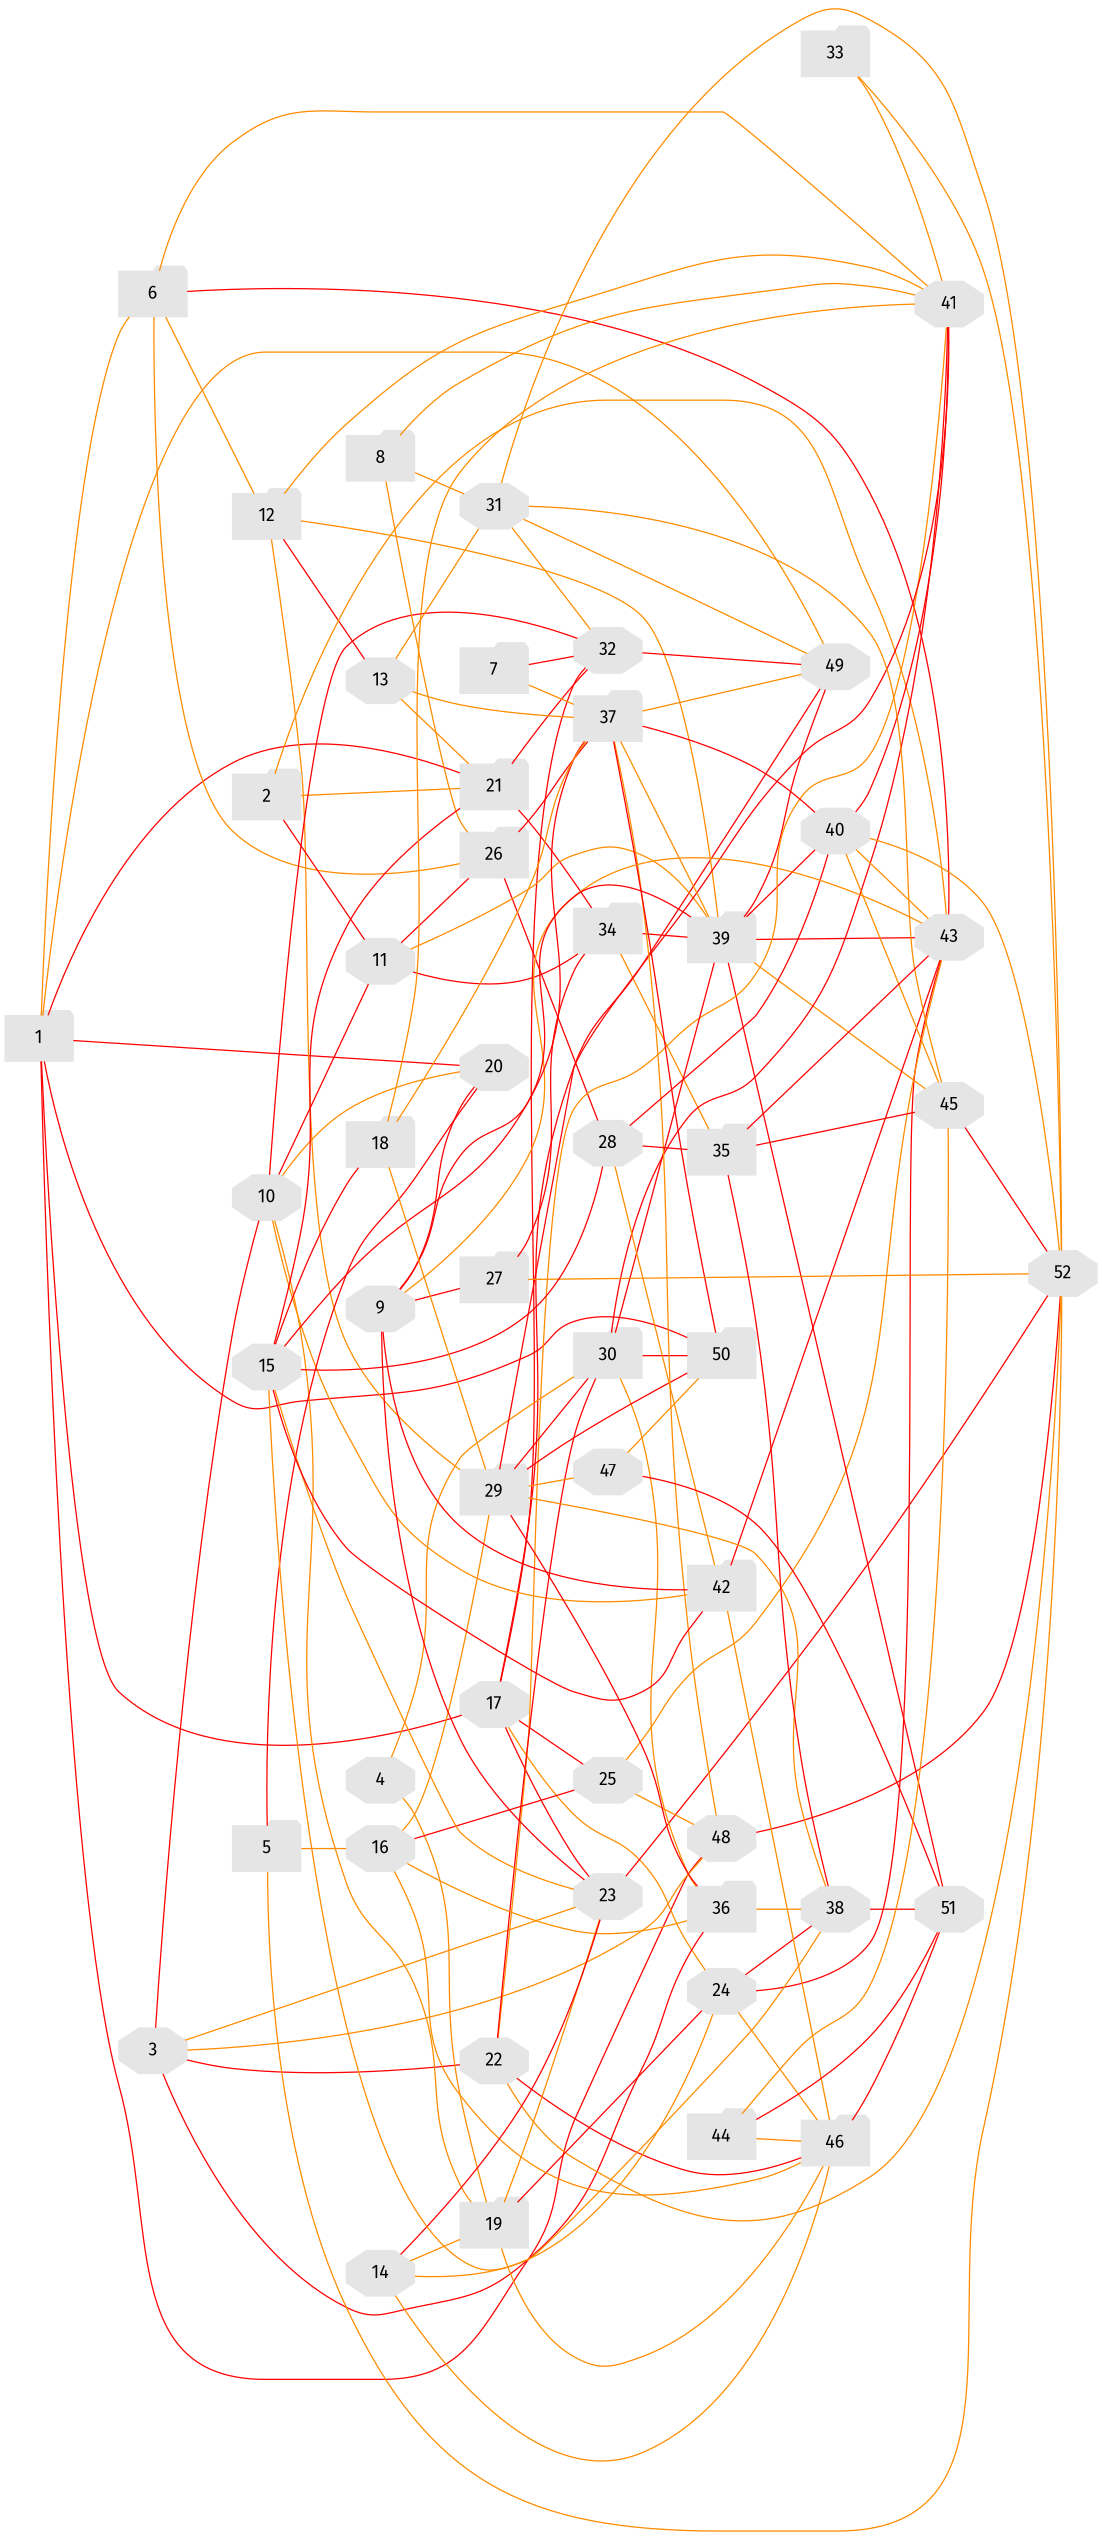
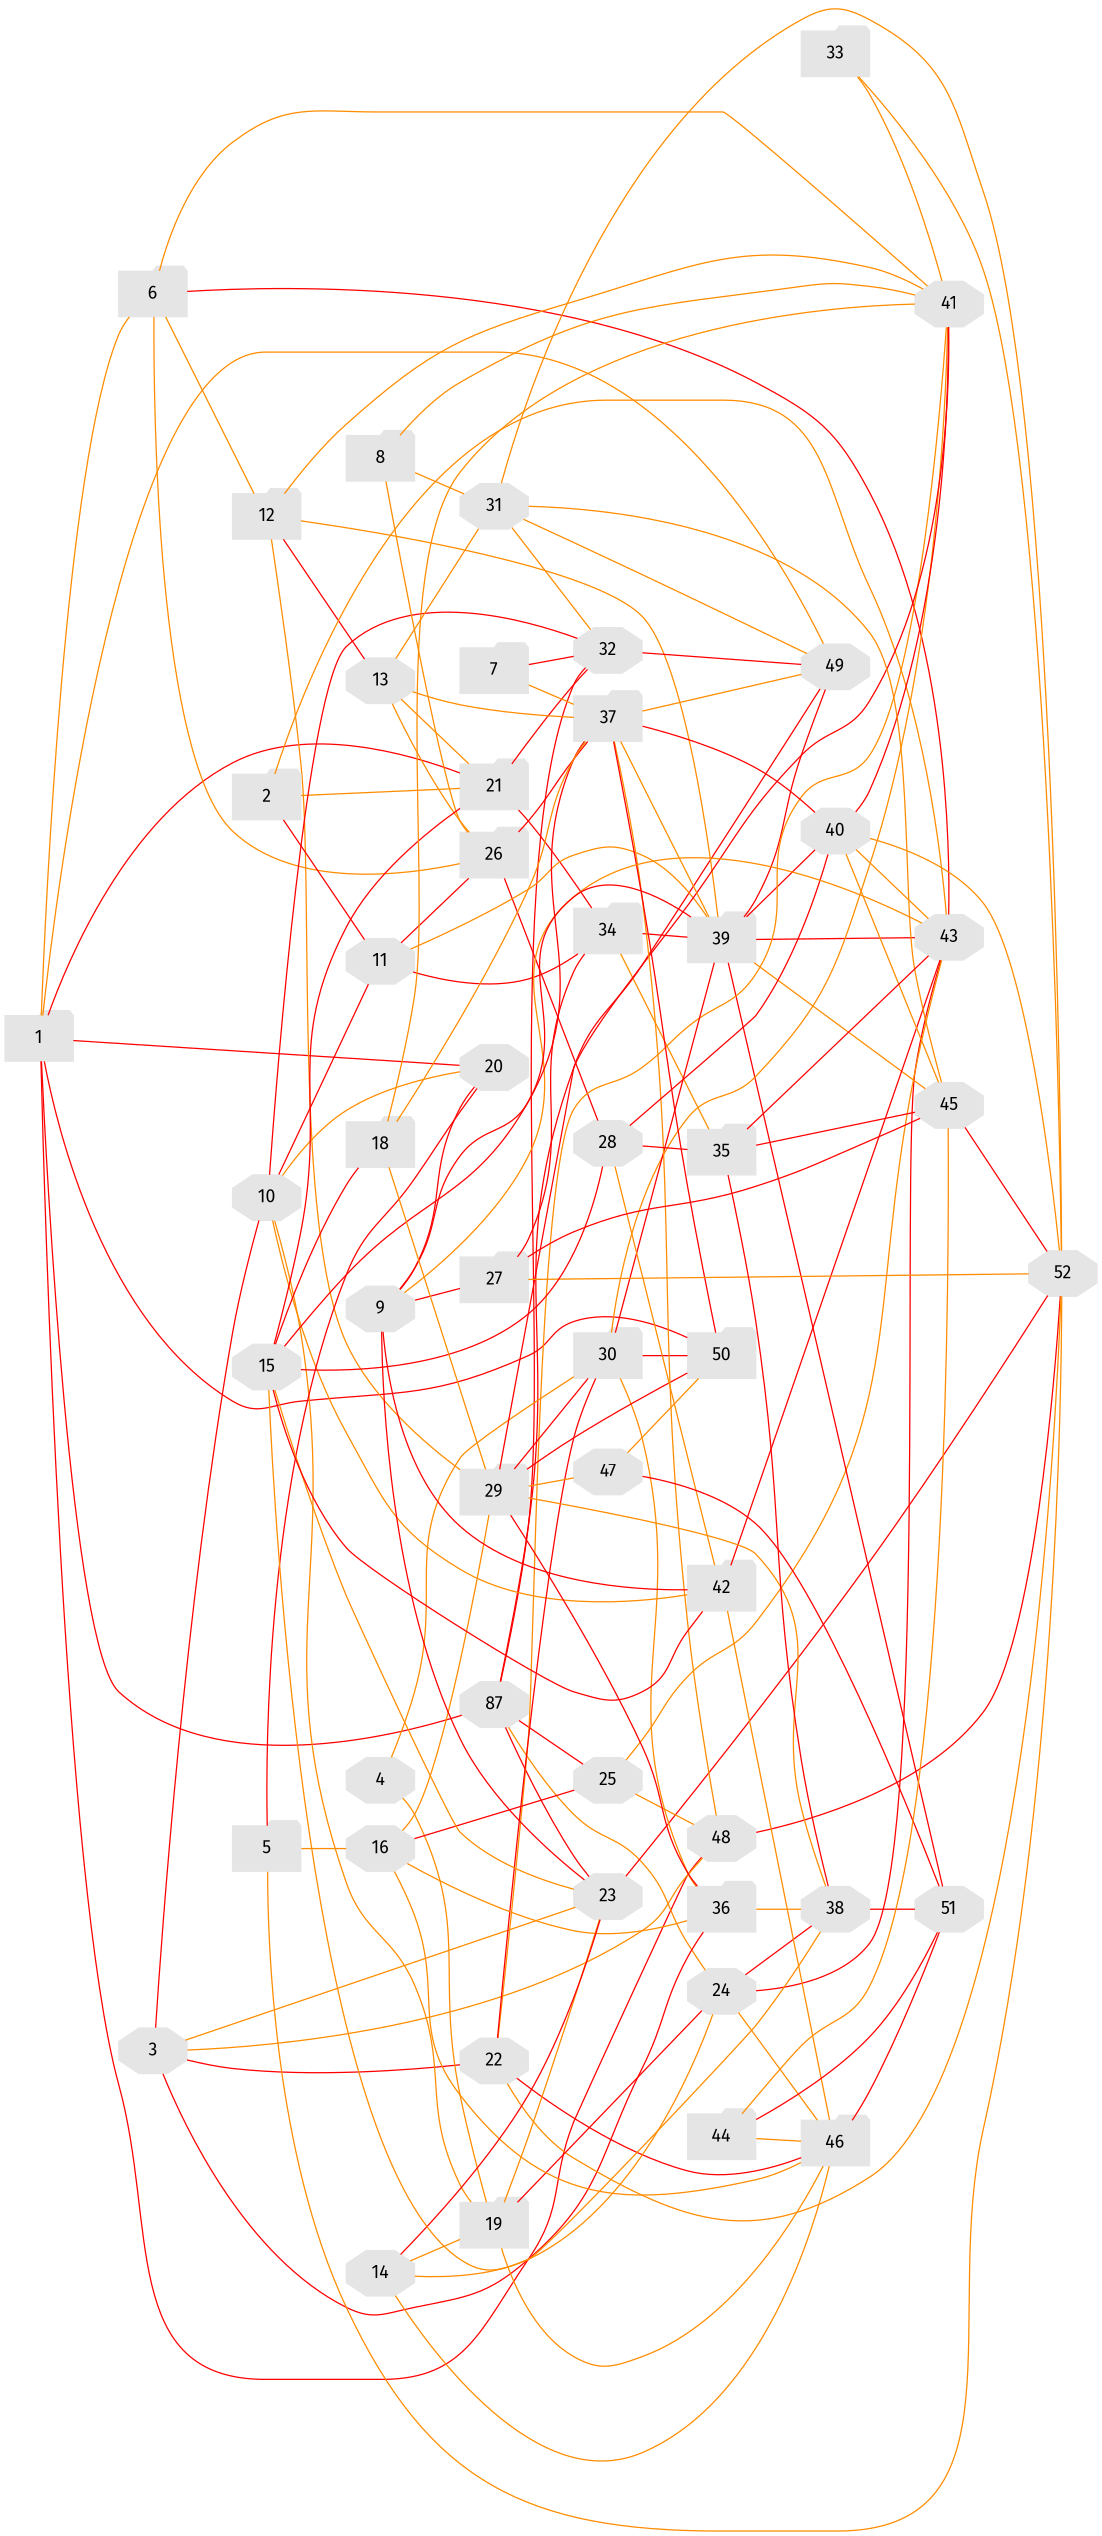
edge "13" -- "26": added
edge "41" -- "30": color red -> darkorange
edge "45" -- "27": added
node "17": label "17" -> "87"
